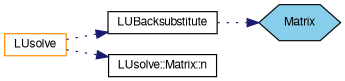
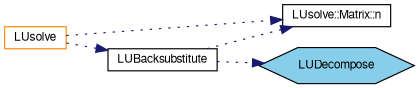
node "Matrix": label "Matrix" -> "LUDecompose"
edge "LUBacksubstitute" -> "LUsolve::Matrix::n": added
